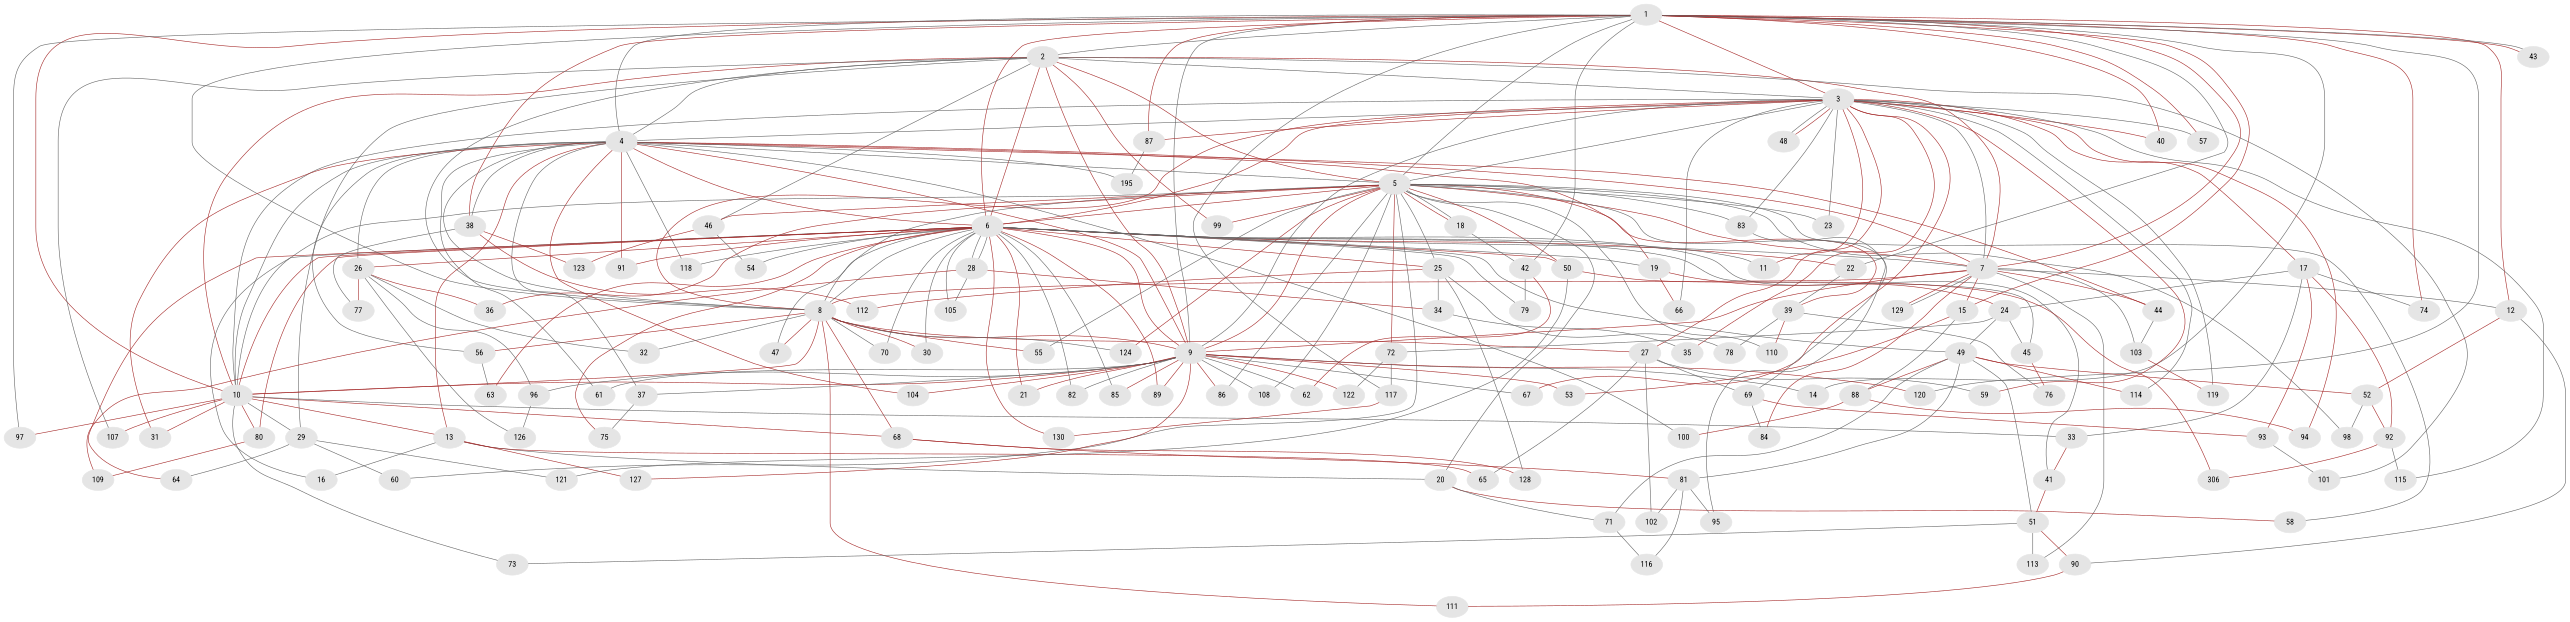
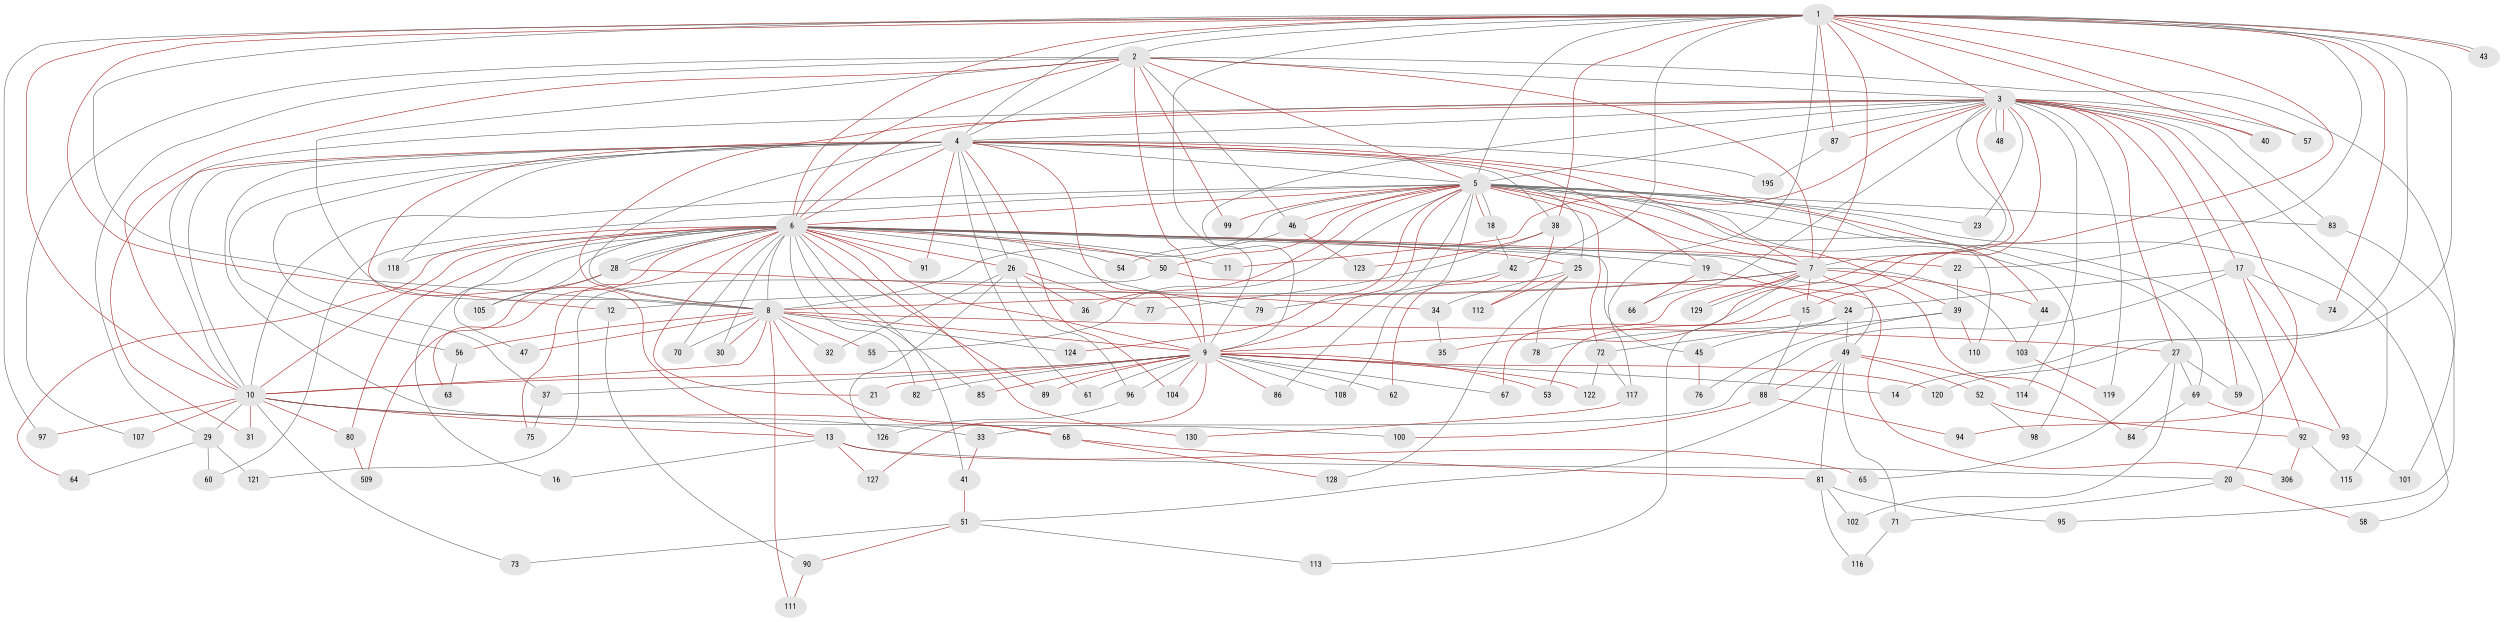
edge "12" -- "52": removed
node "109": label "109" -> "509"
